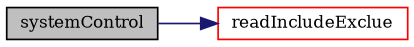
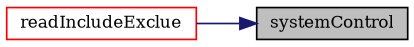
edge "systemControl" -> "readIncludeExclue": reversed
